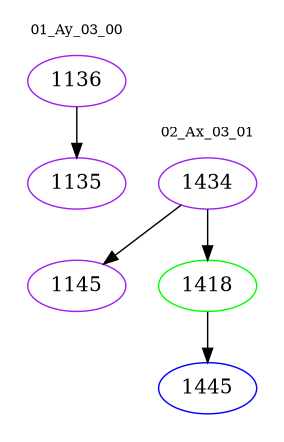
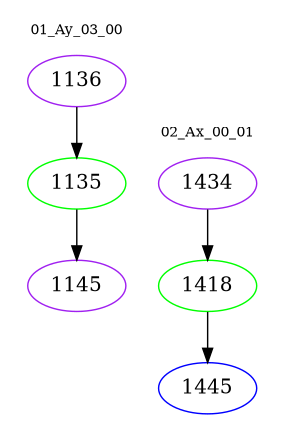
cluster "02_Ax_03_01": label "02_Ax_03_01" -> "02_Ax_00_01"
node "1135": color purple -> green
edge "1434" -> "1145": now "1135" -> "1145"
